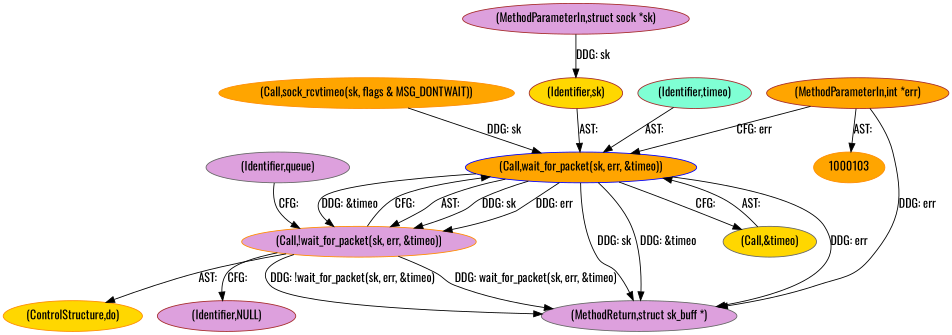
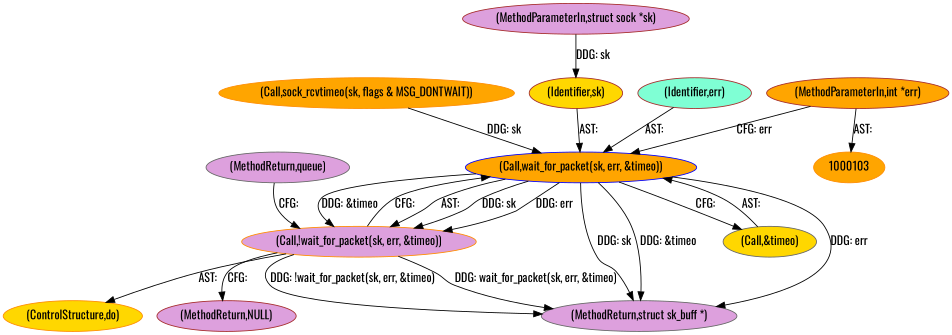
node "(Identifier,timeo)": label "(Identifier,timeo)" -> "(Identifier,err)"
node "(Identifier,queue)": label "(Identifier,queue)" -> "(MethodReturn,queue)"
edge "(MethodParameterIn,int *err)" -> "(MethodReturn,struct sk_buff *)": removed, label "DDG: err"
node "(Identifier,NULL)": label "(Identifier,NULL)" -> "(MethodReturn,NULL)"
